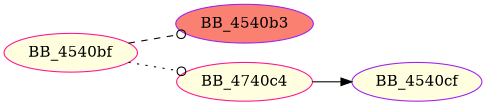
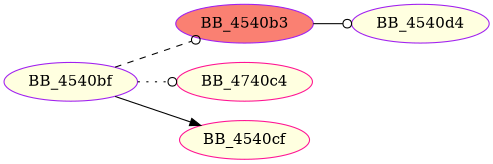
node "BB_4540d4": added
node "BB_4540bf": color deeppink -> purple
edge "BB_4740c4" -> "BB_4540cf": now "BB_4540bf" -> "BB_4540cf"
node "BB_4540cf": color purple -> deeppink
